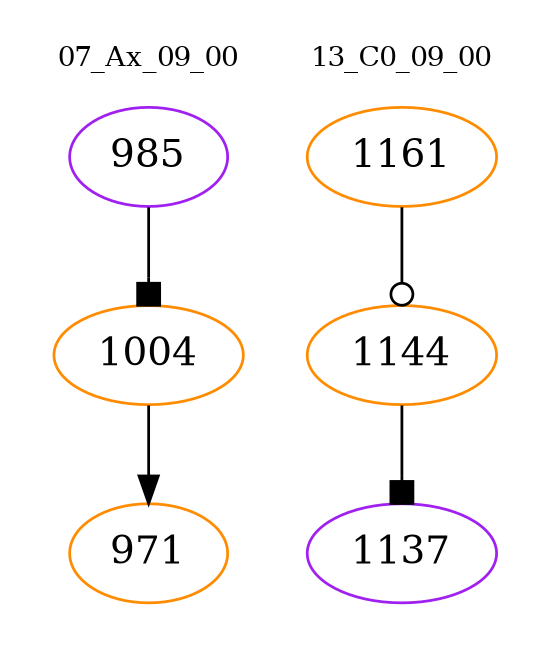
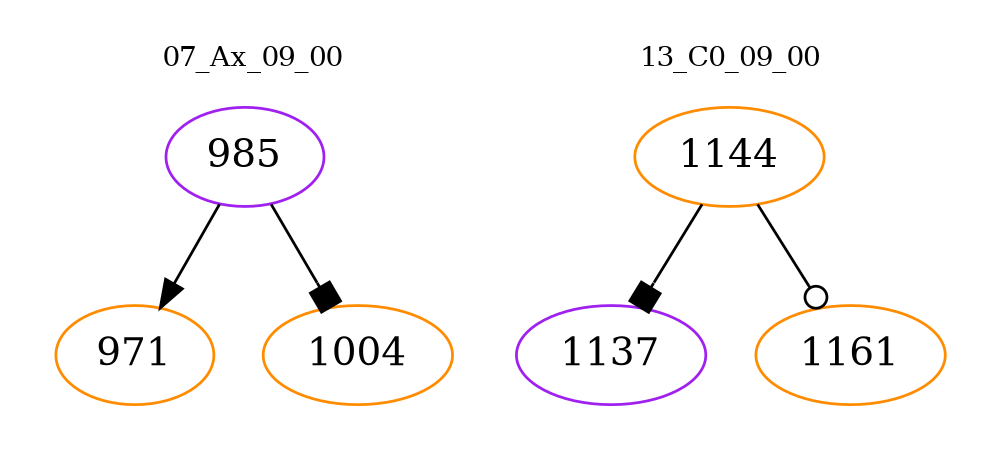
edge "1161" -> "1144": reversed
edge "1004" -> "971": now "985" -> "971"
